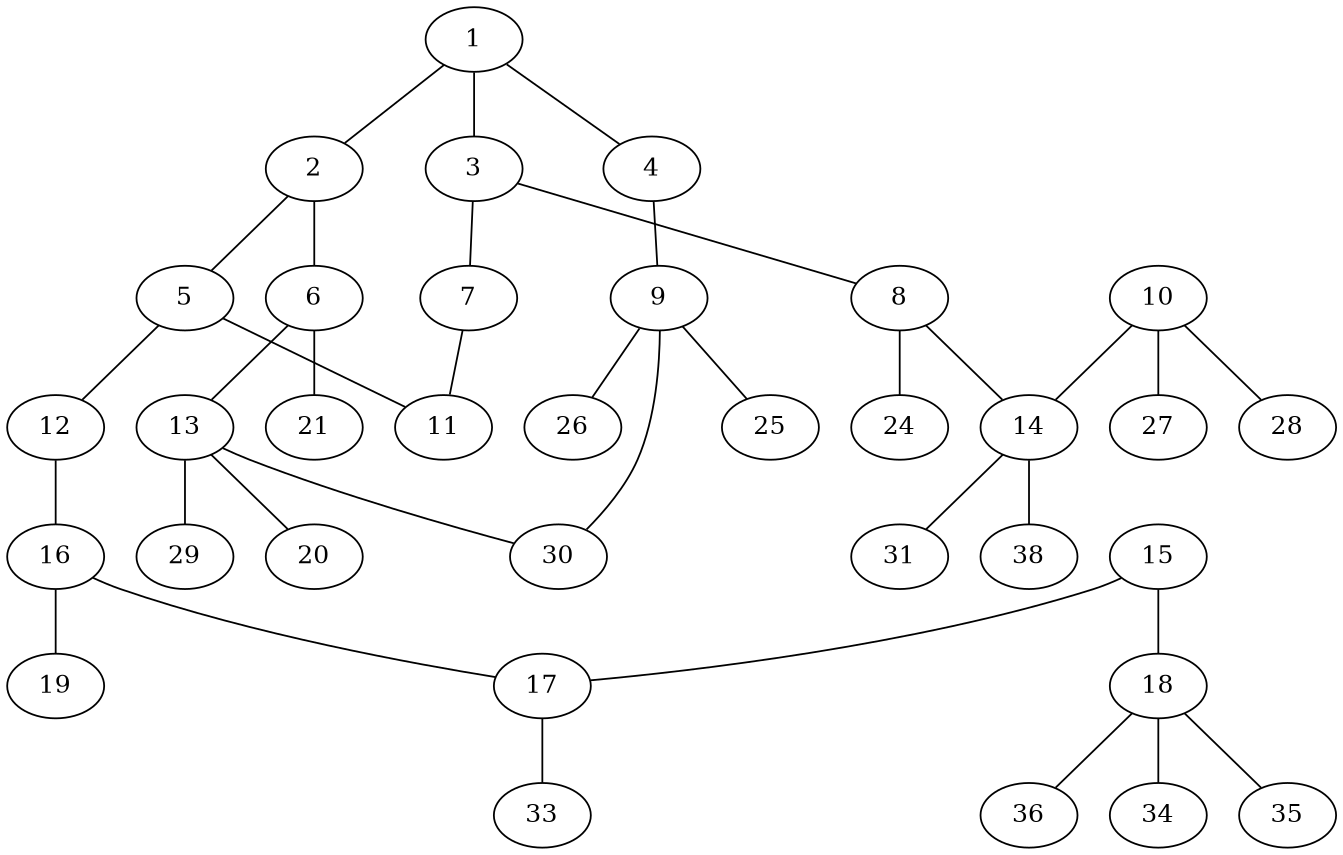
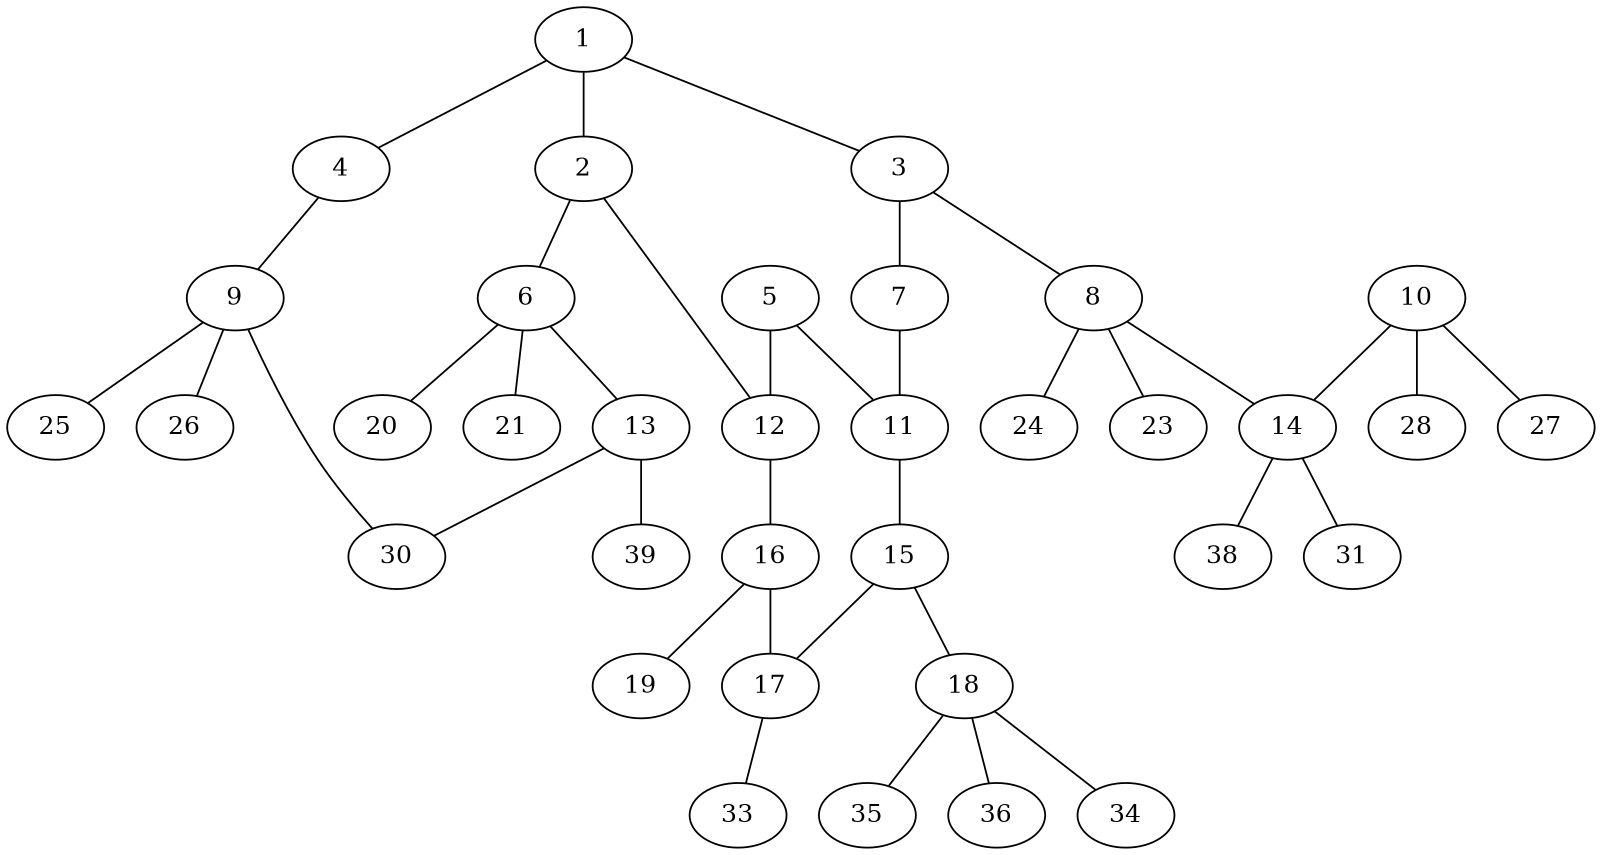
edge "2" -- "5": now "2" -- "12"
node "23": added
edge "13" -- "20": now "6" -- "20"
edge "11" -- "15": added
node "29": label "29" -> "39"
